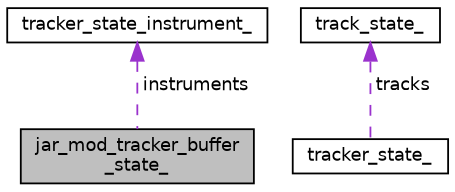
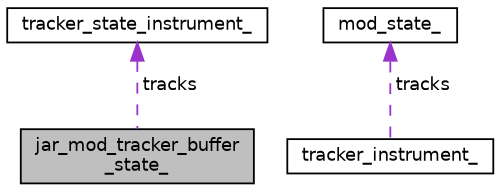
node "track_state_": label "track_state_" -> "mod_state_"
edge "jar_mod_tracker_buffer _state_" -> "tracker_state_instrument_": label " instruments" -> " tracks"
node "tracker_state_": label "tracker_state_" -> "tracker_instrument_"
